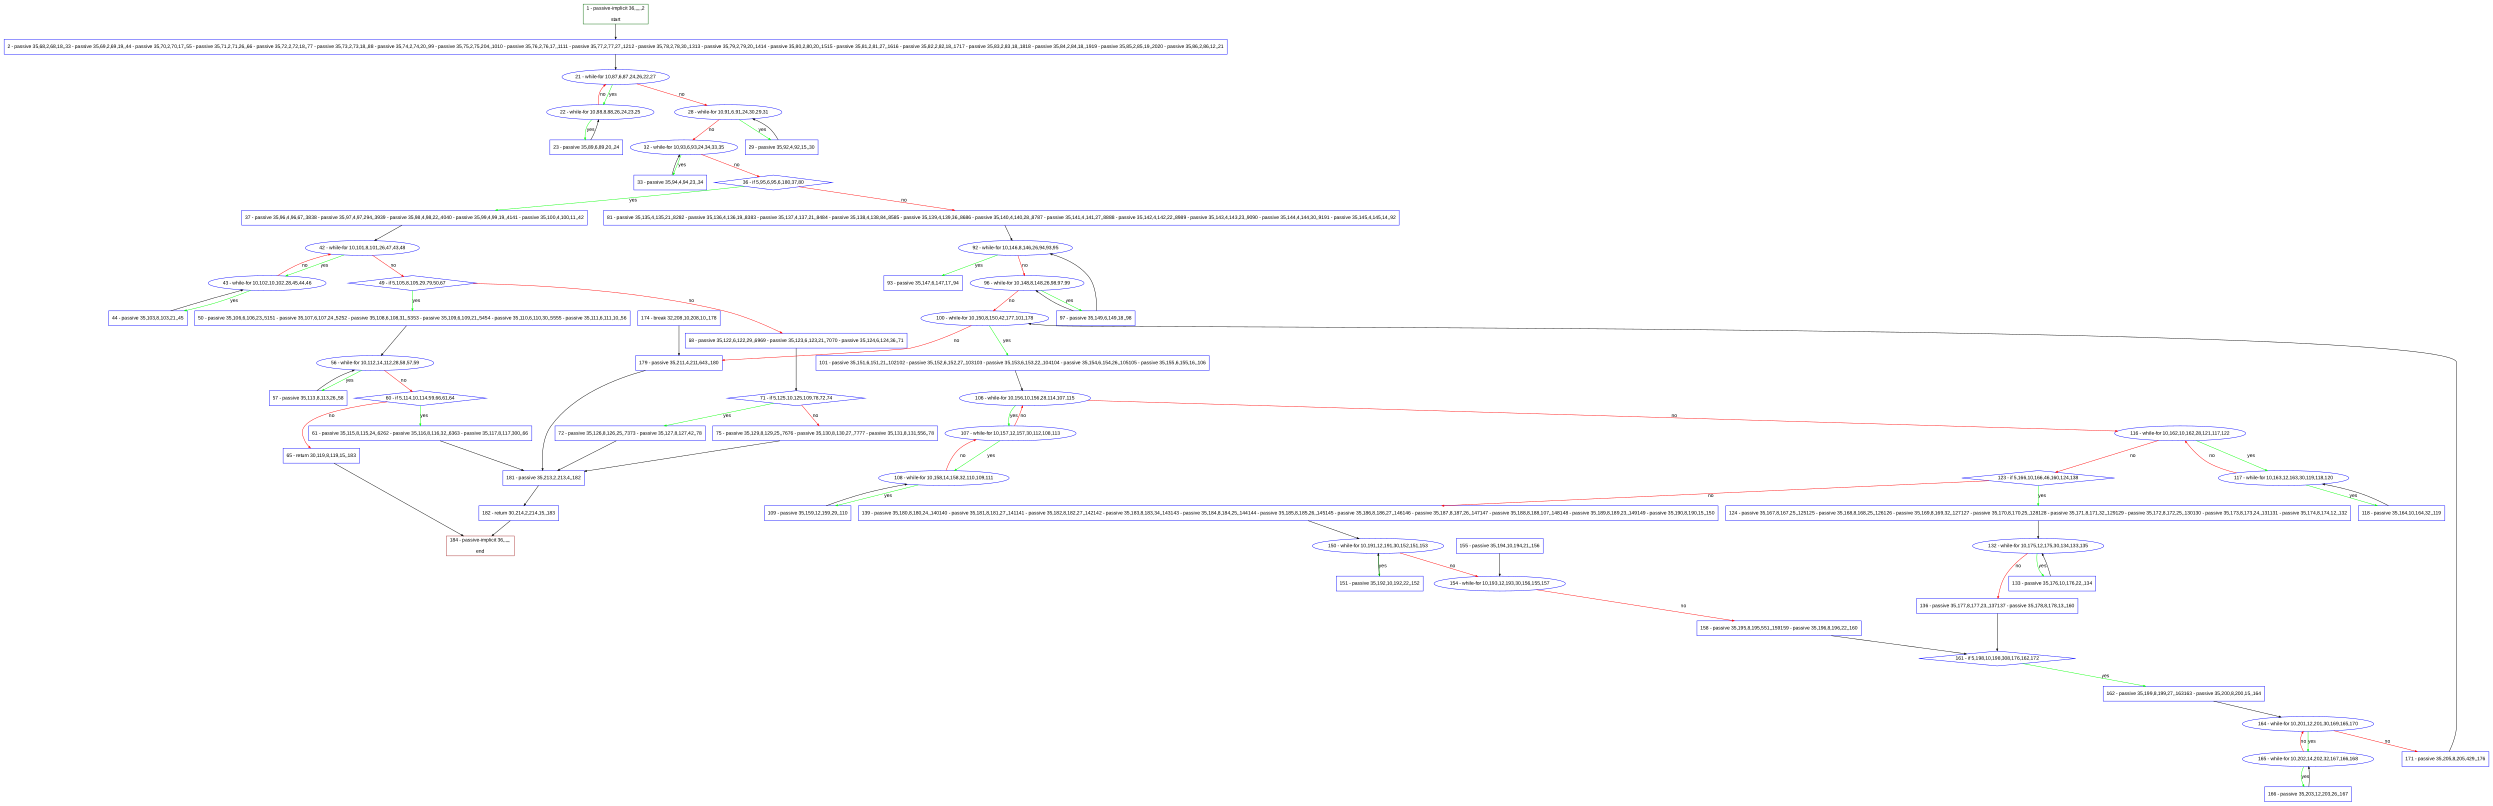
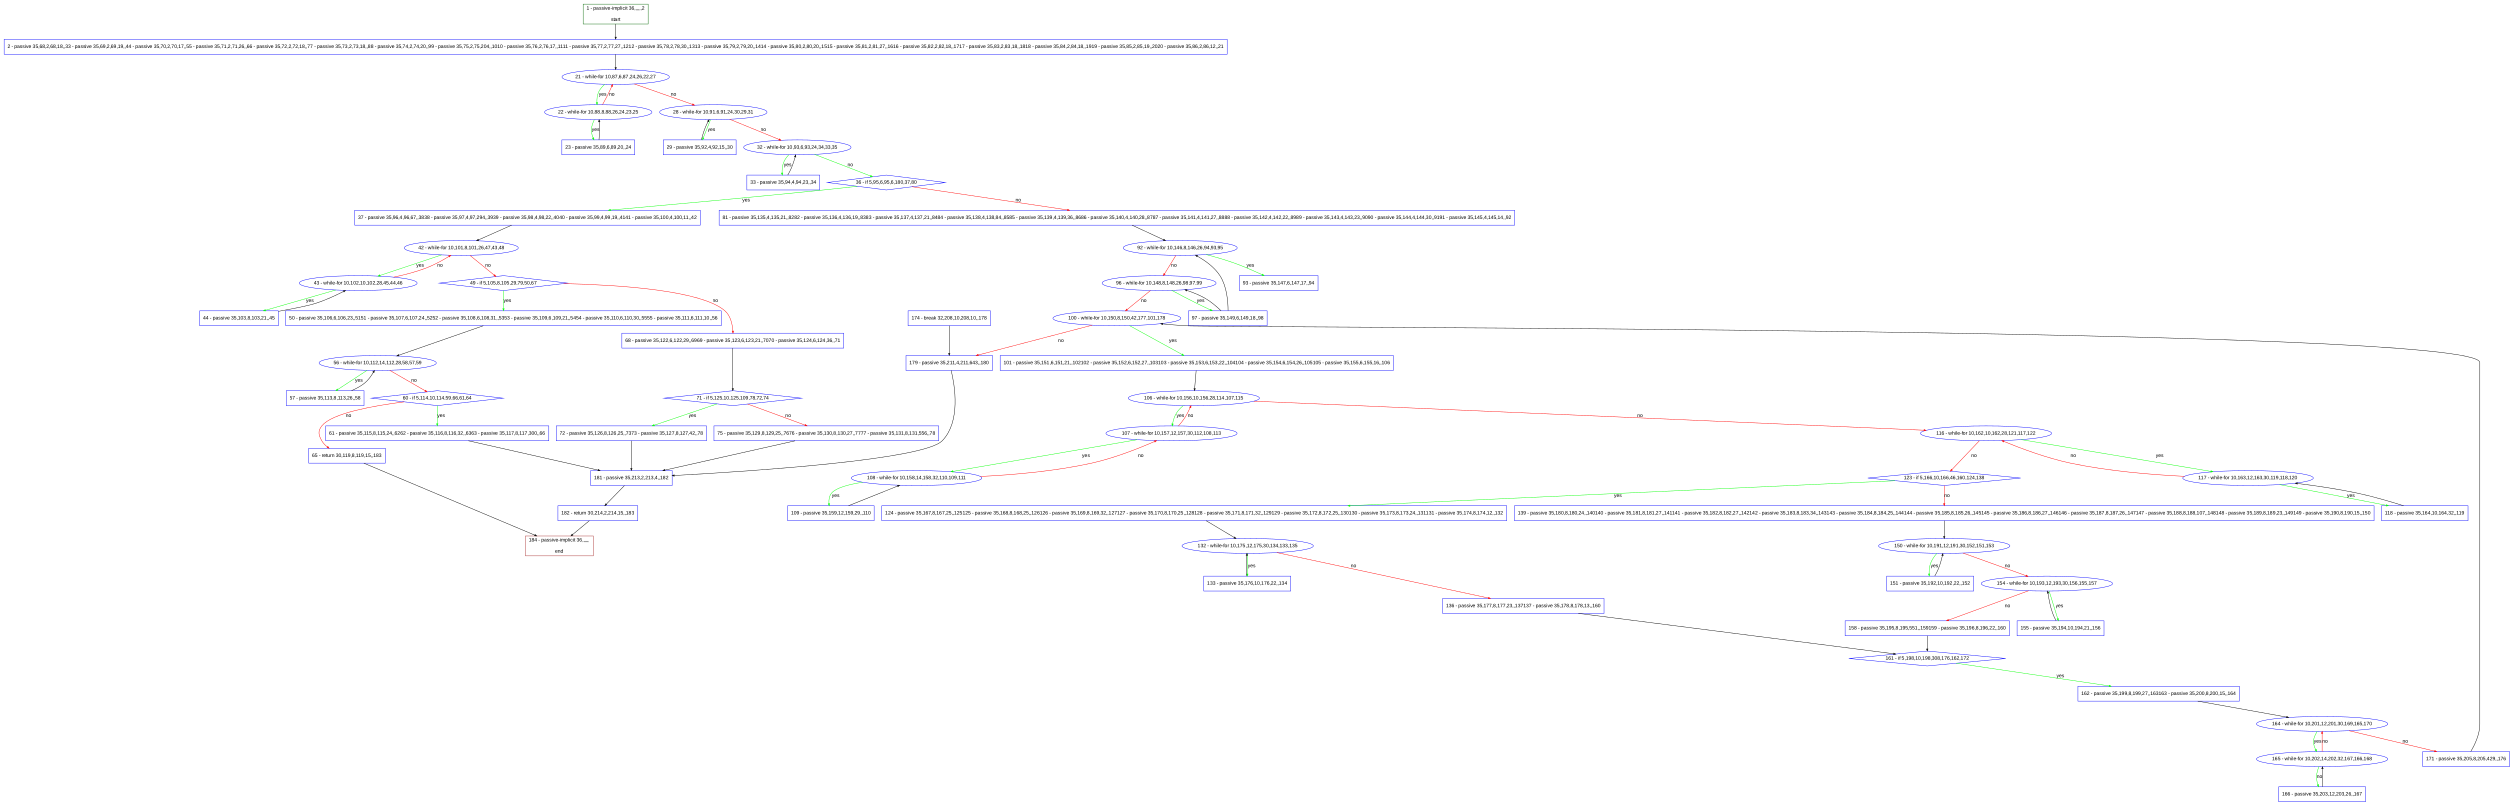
edge "32 - while-for 10,93,6,93,24,34,33,35" -> "36 - if 5,95,6,95,6,180,37,80": color #ff0000 -> #00ff00
edge "154 - while-for 10,193,12,193,30,156,155,157" -> "155 - passive 35,194,10,194,21,,156": added, label "yes"
edge "165 - while-for 10,202,14,202,32,167,166,168" -> "166 - passive 35,203,12,203,26,,167": label "yes" -> "no"
